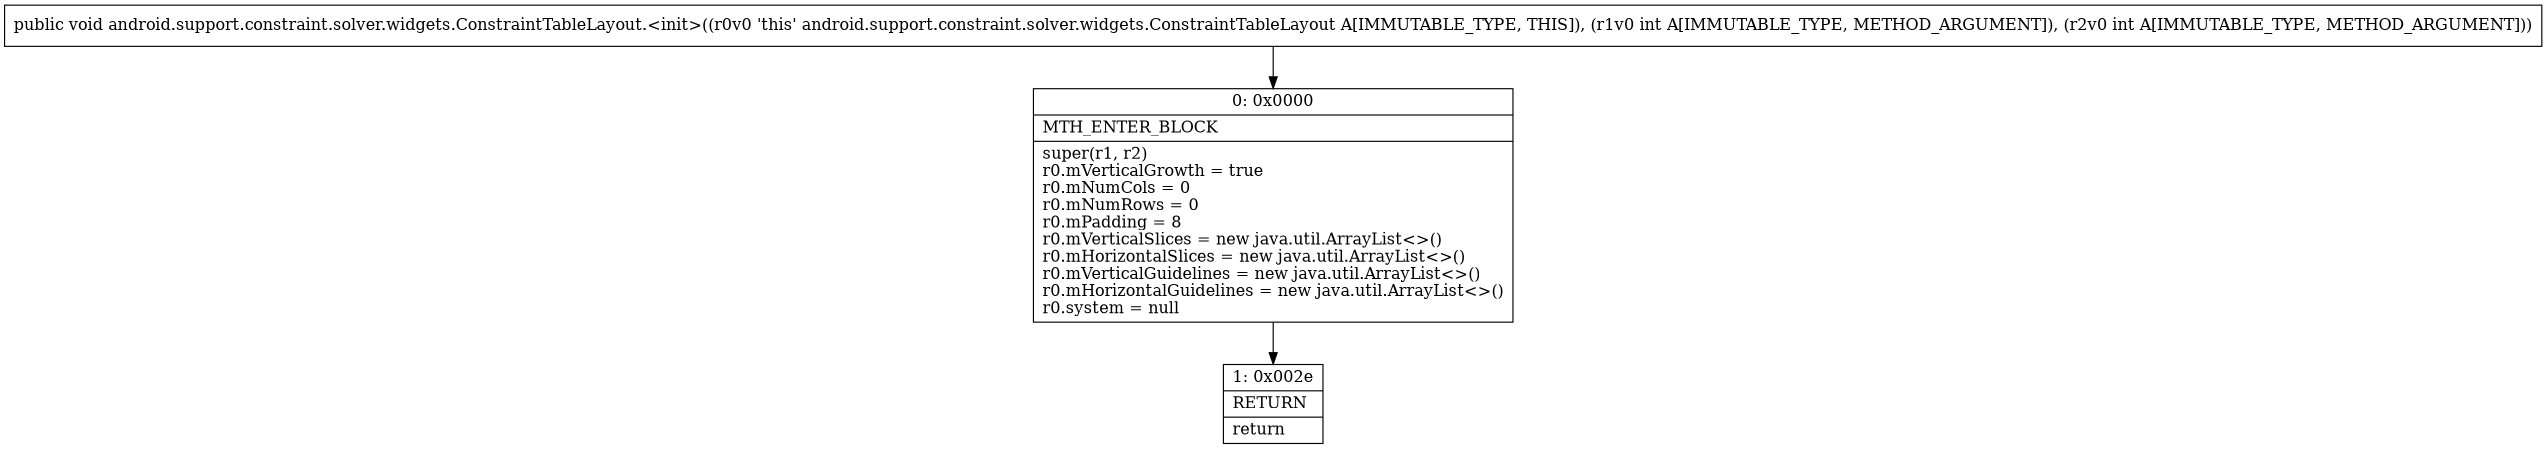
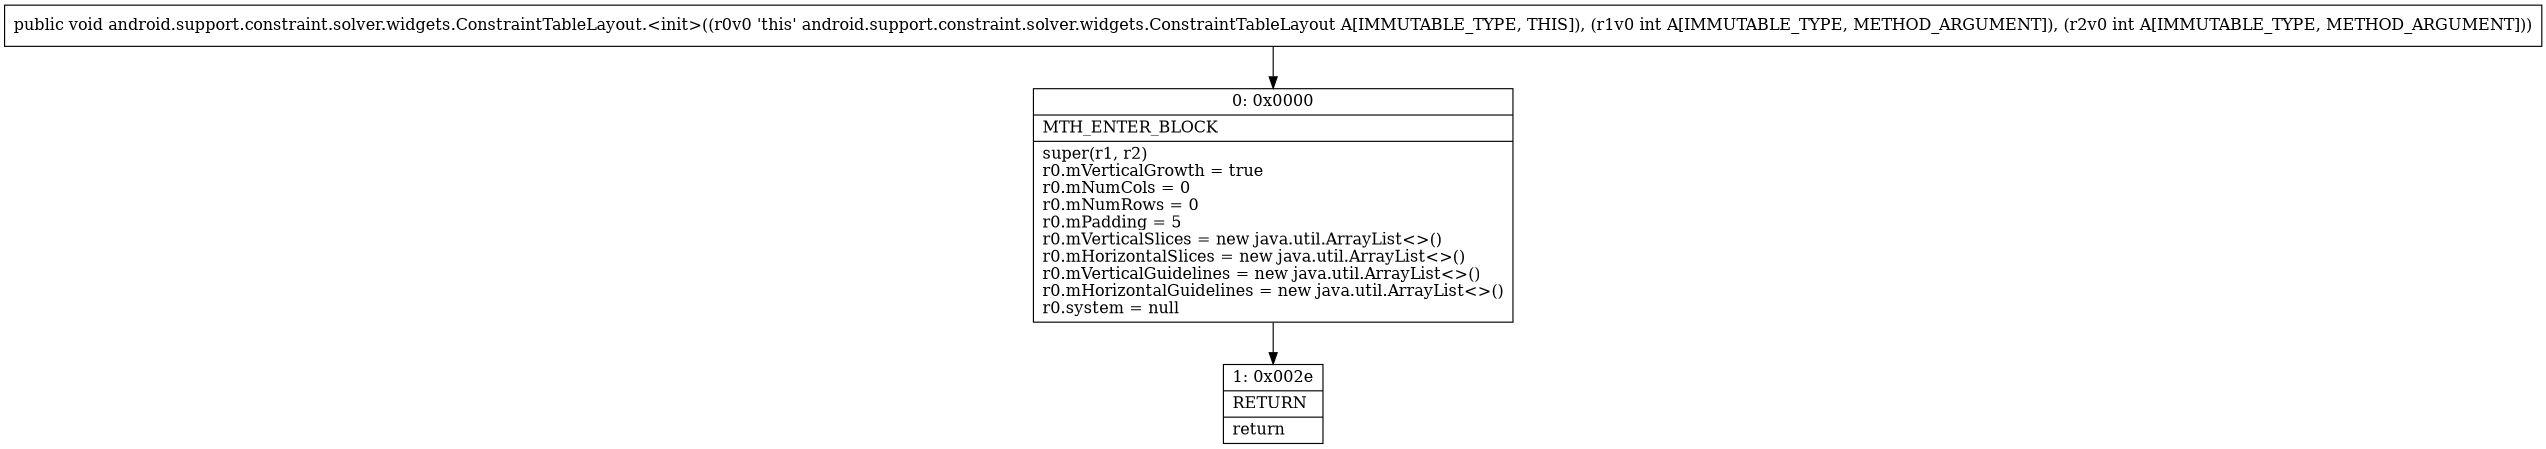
node "0: 0x0000": text "r0.mPadding = 8" -> "r0.mPadding = 5"
